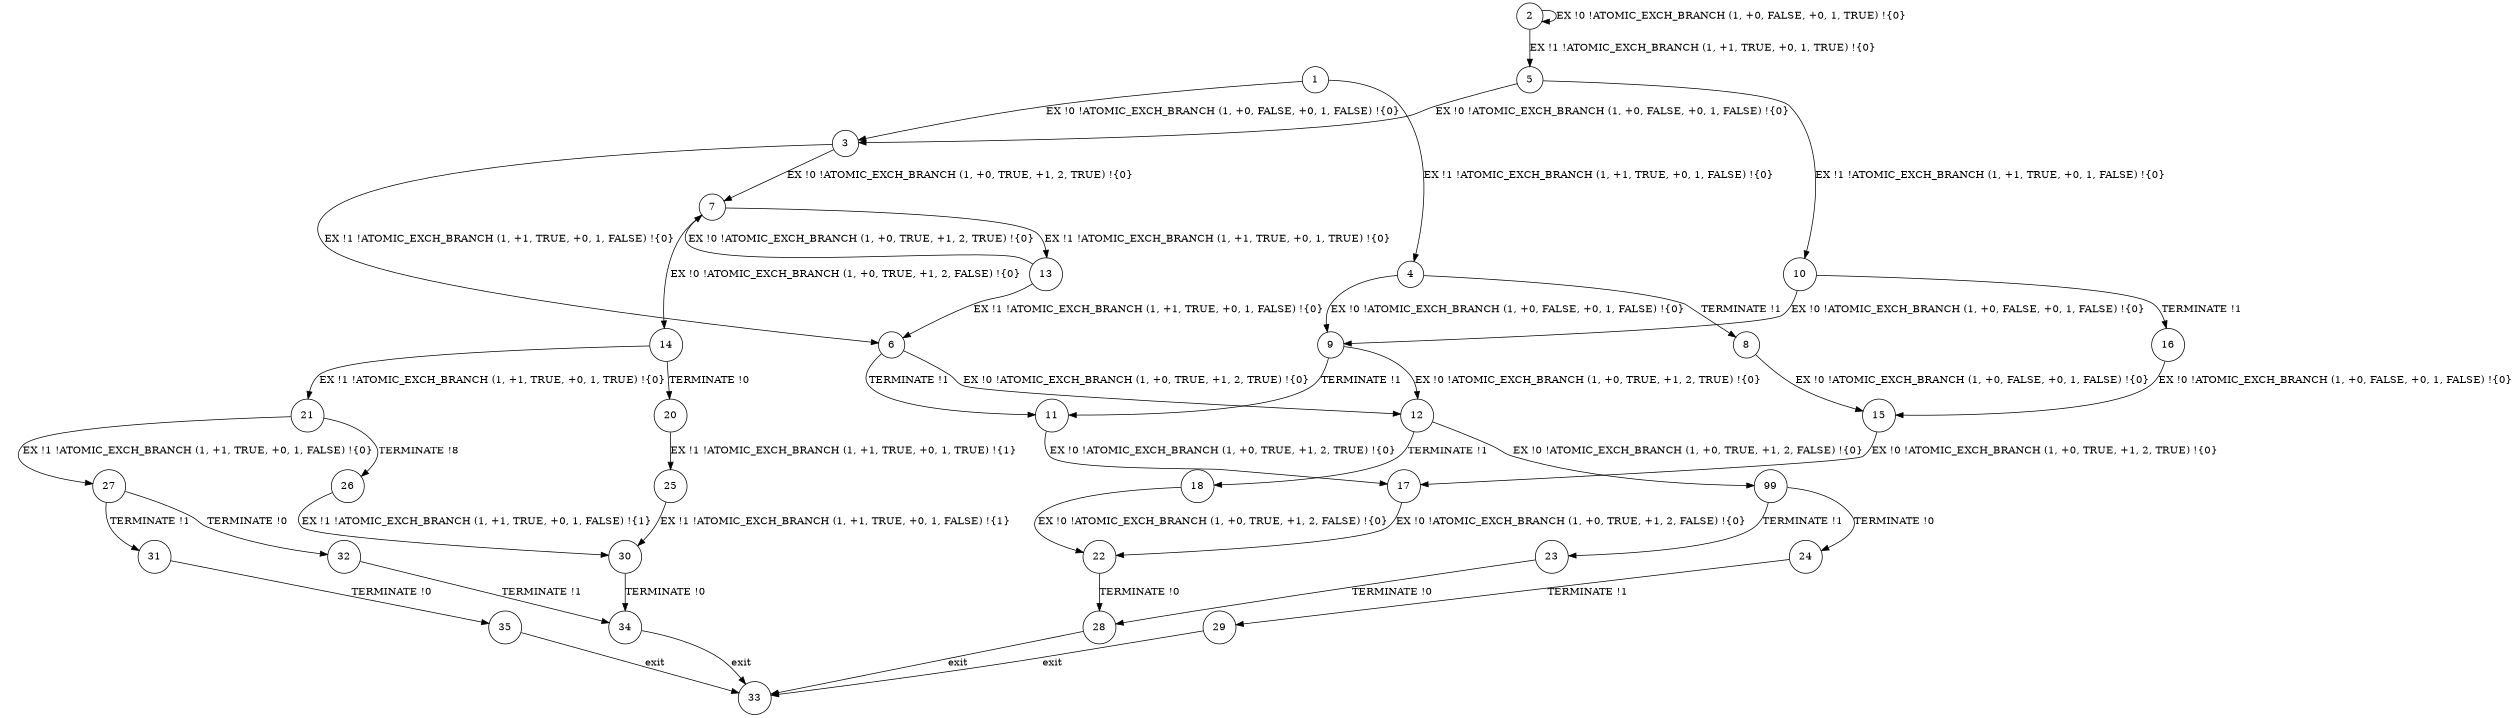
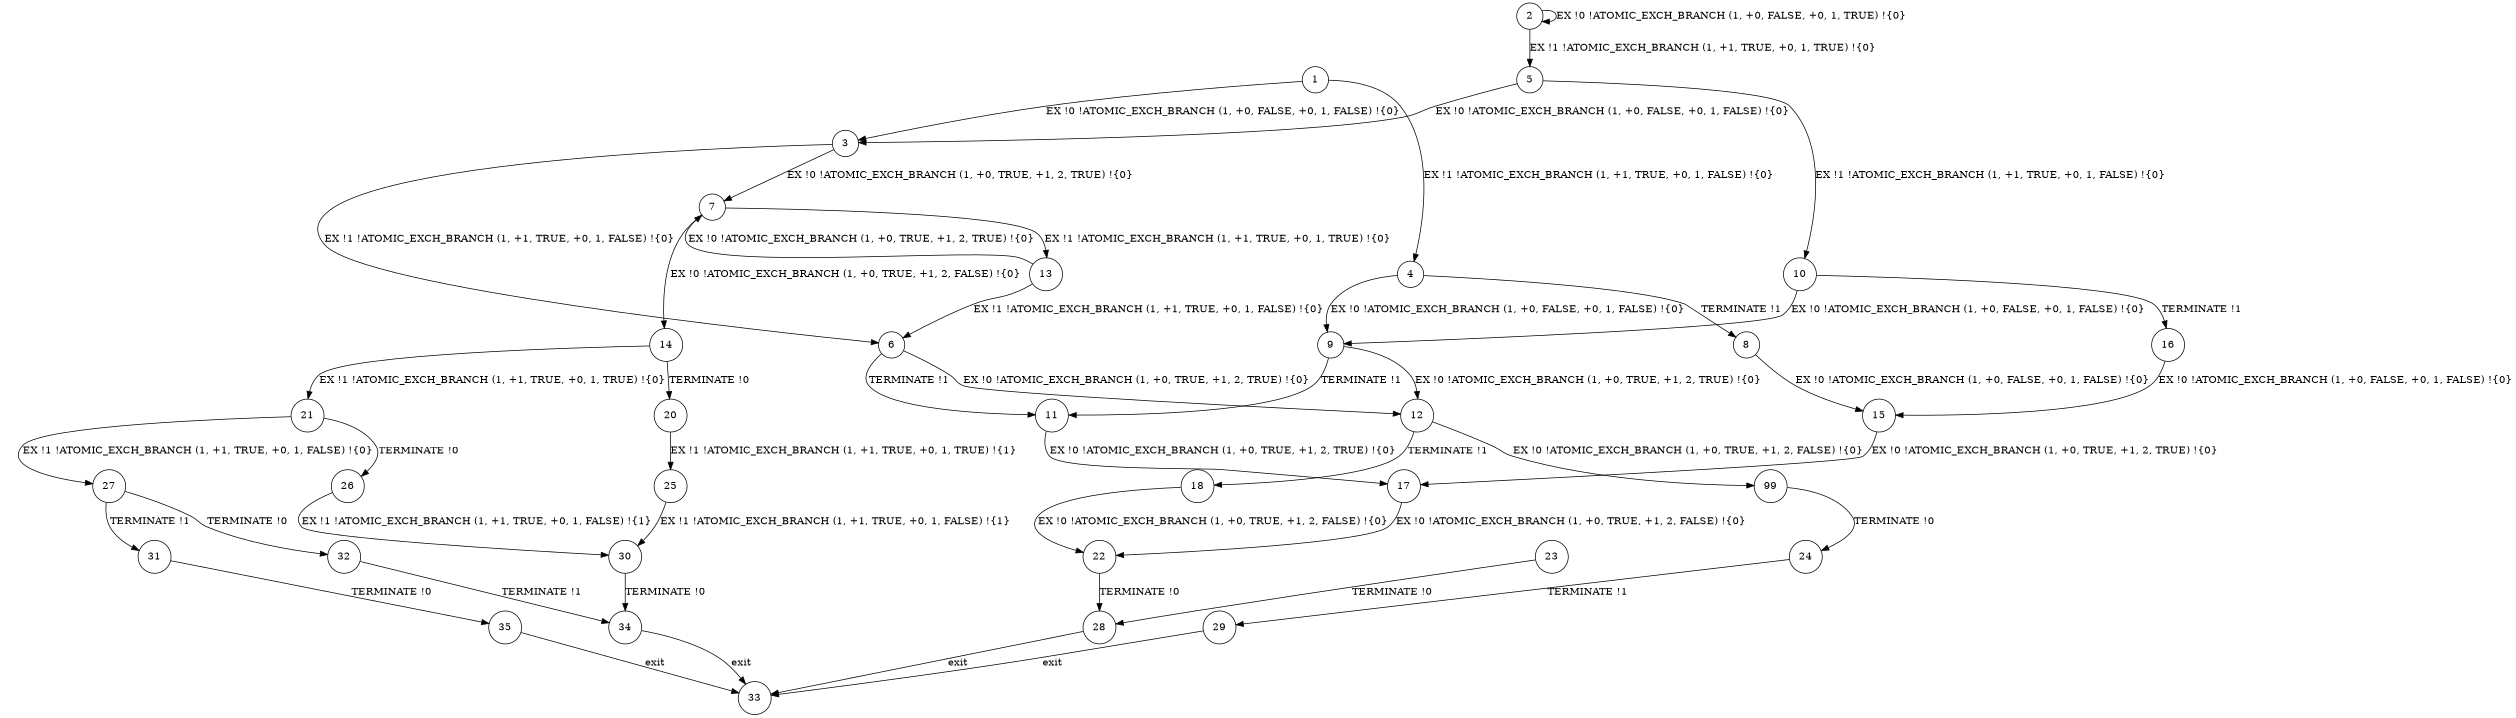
edge "21" -> "26": label "TERMINATE !8" -> "TERMINATE !0"
edge "99" -> "23": removed, label "TERMINATE !1"
